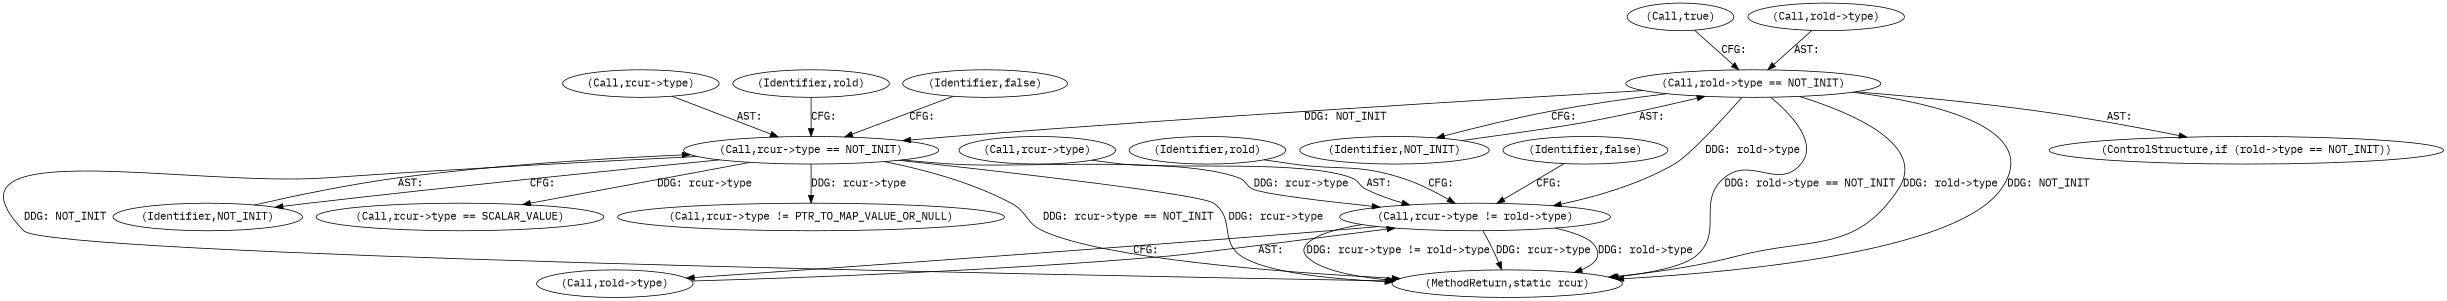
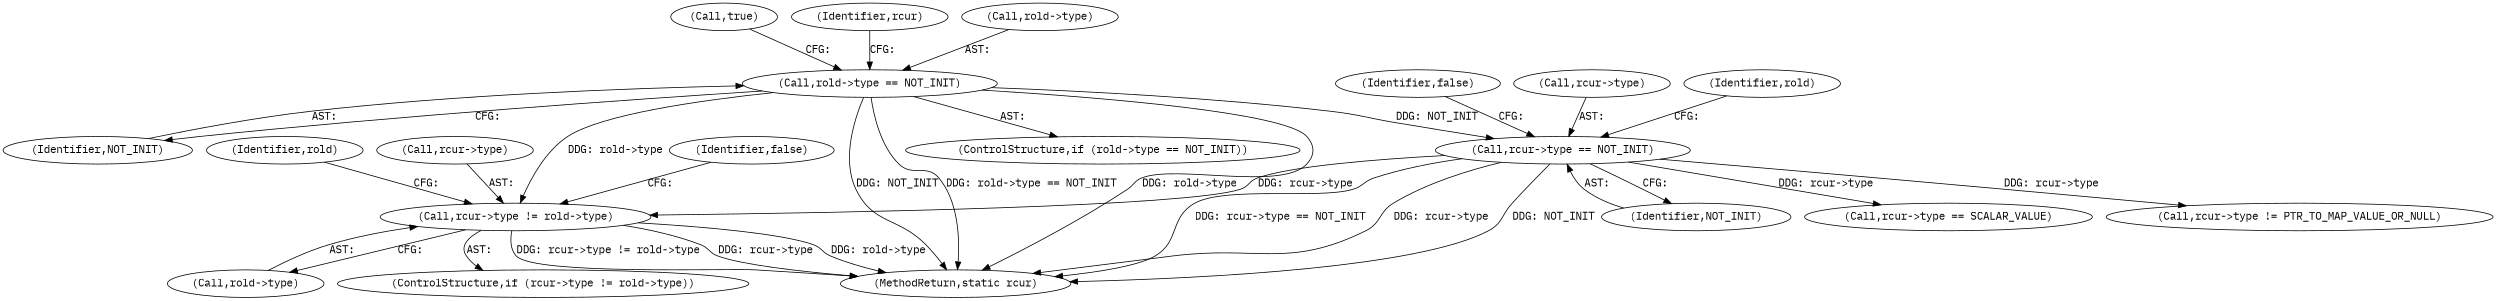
node "(Identifier,rcur)": added
node "(ControlStructure,if (rcur->type != rold->type))": added
